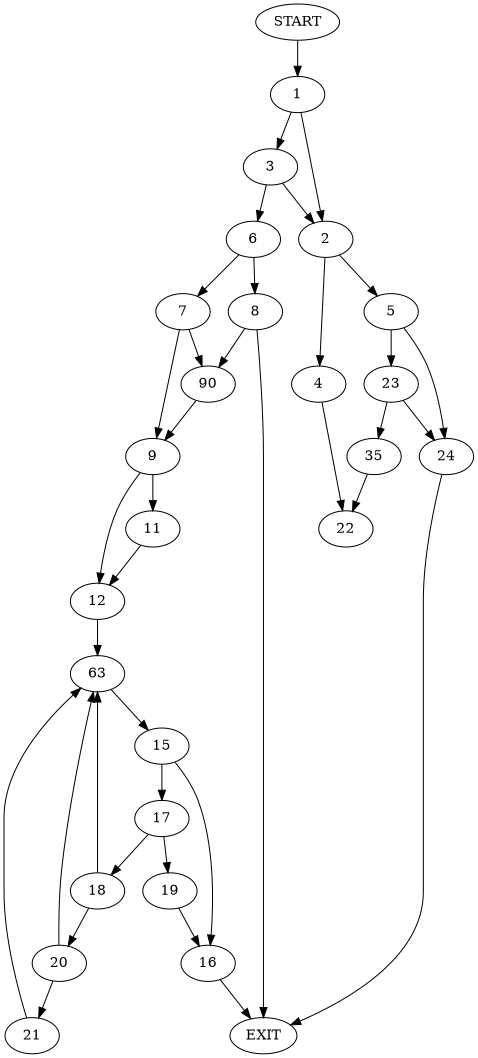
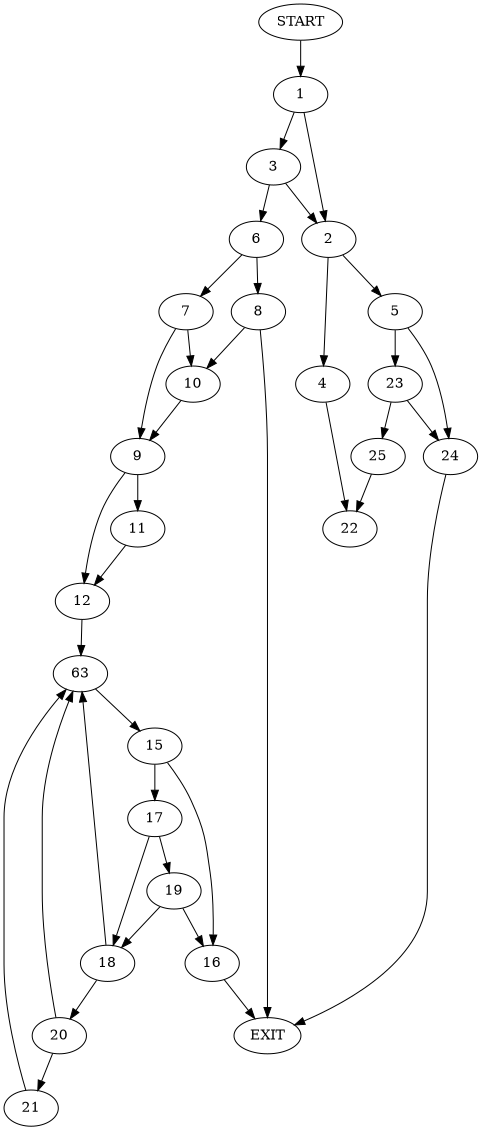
node "90": label "90" -> "10"
node "35": label "35" -> "25"
edge "19" -> "18": added
